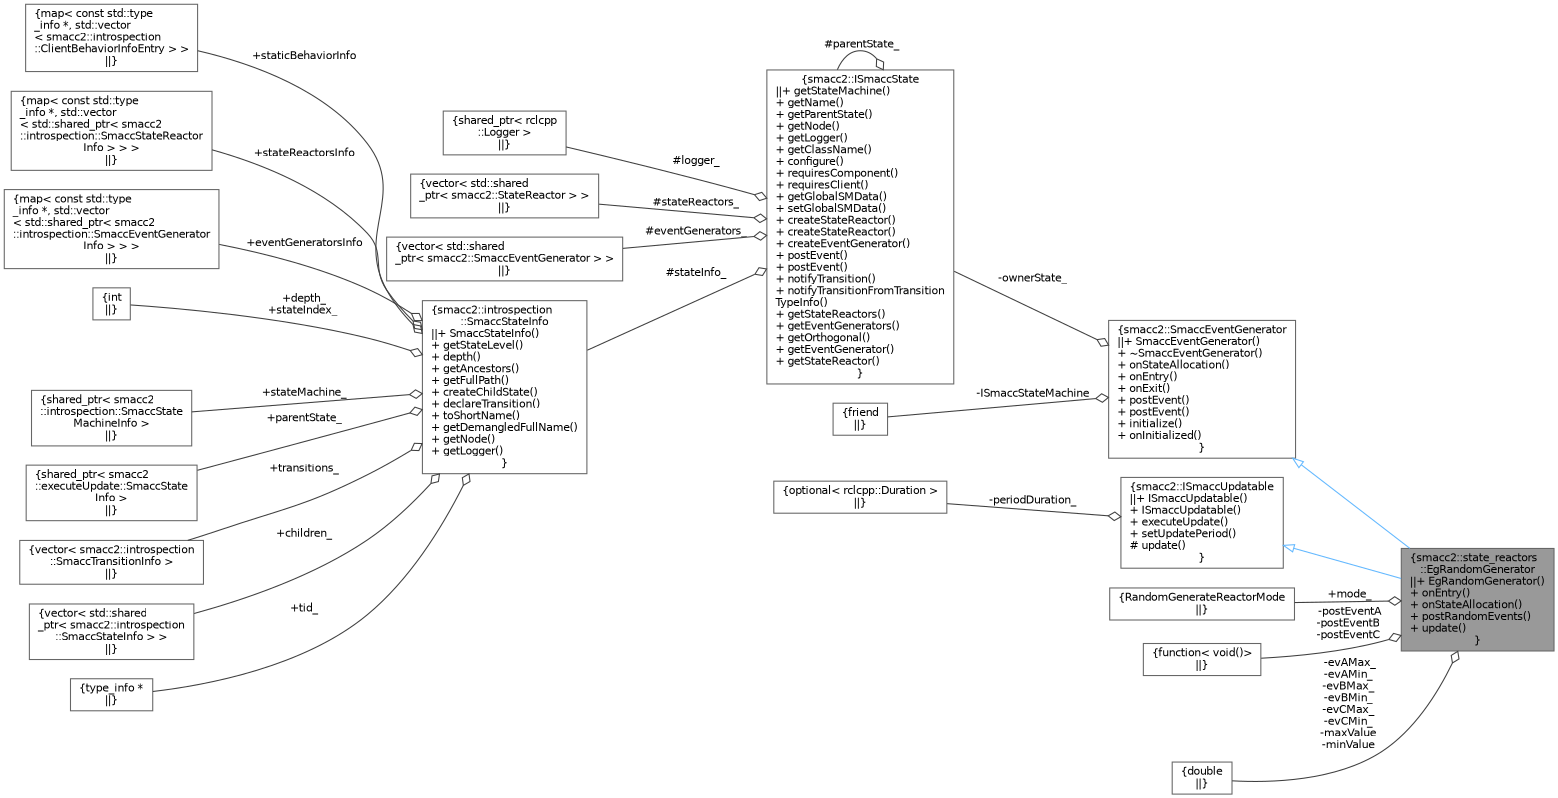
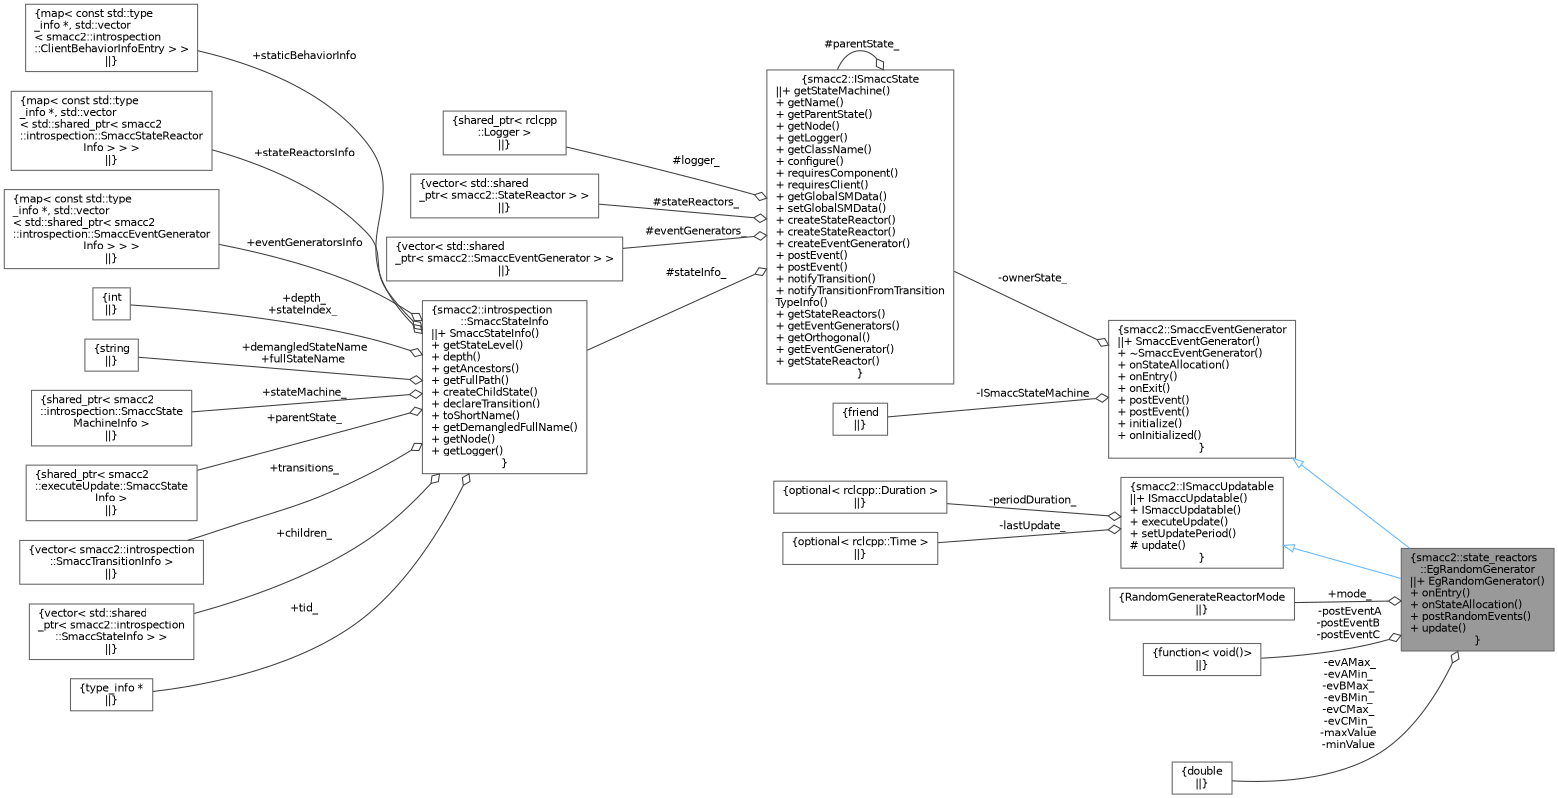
node "{string ||}": added
node "{optional< rclcpp::Time > ||}": added
